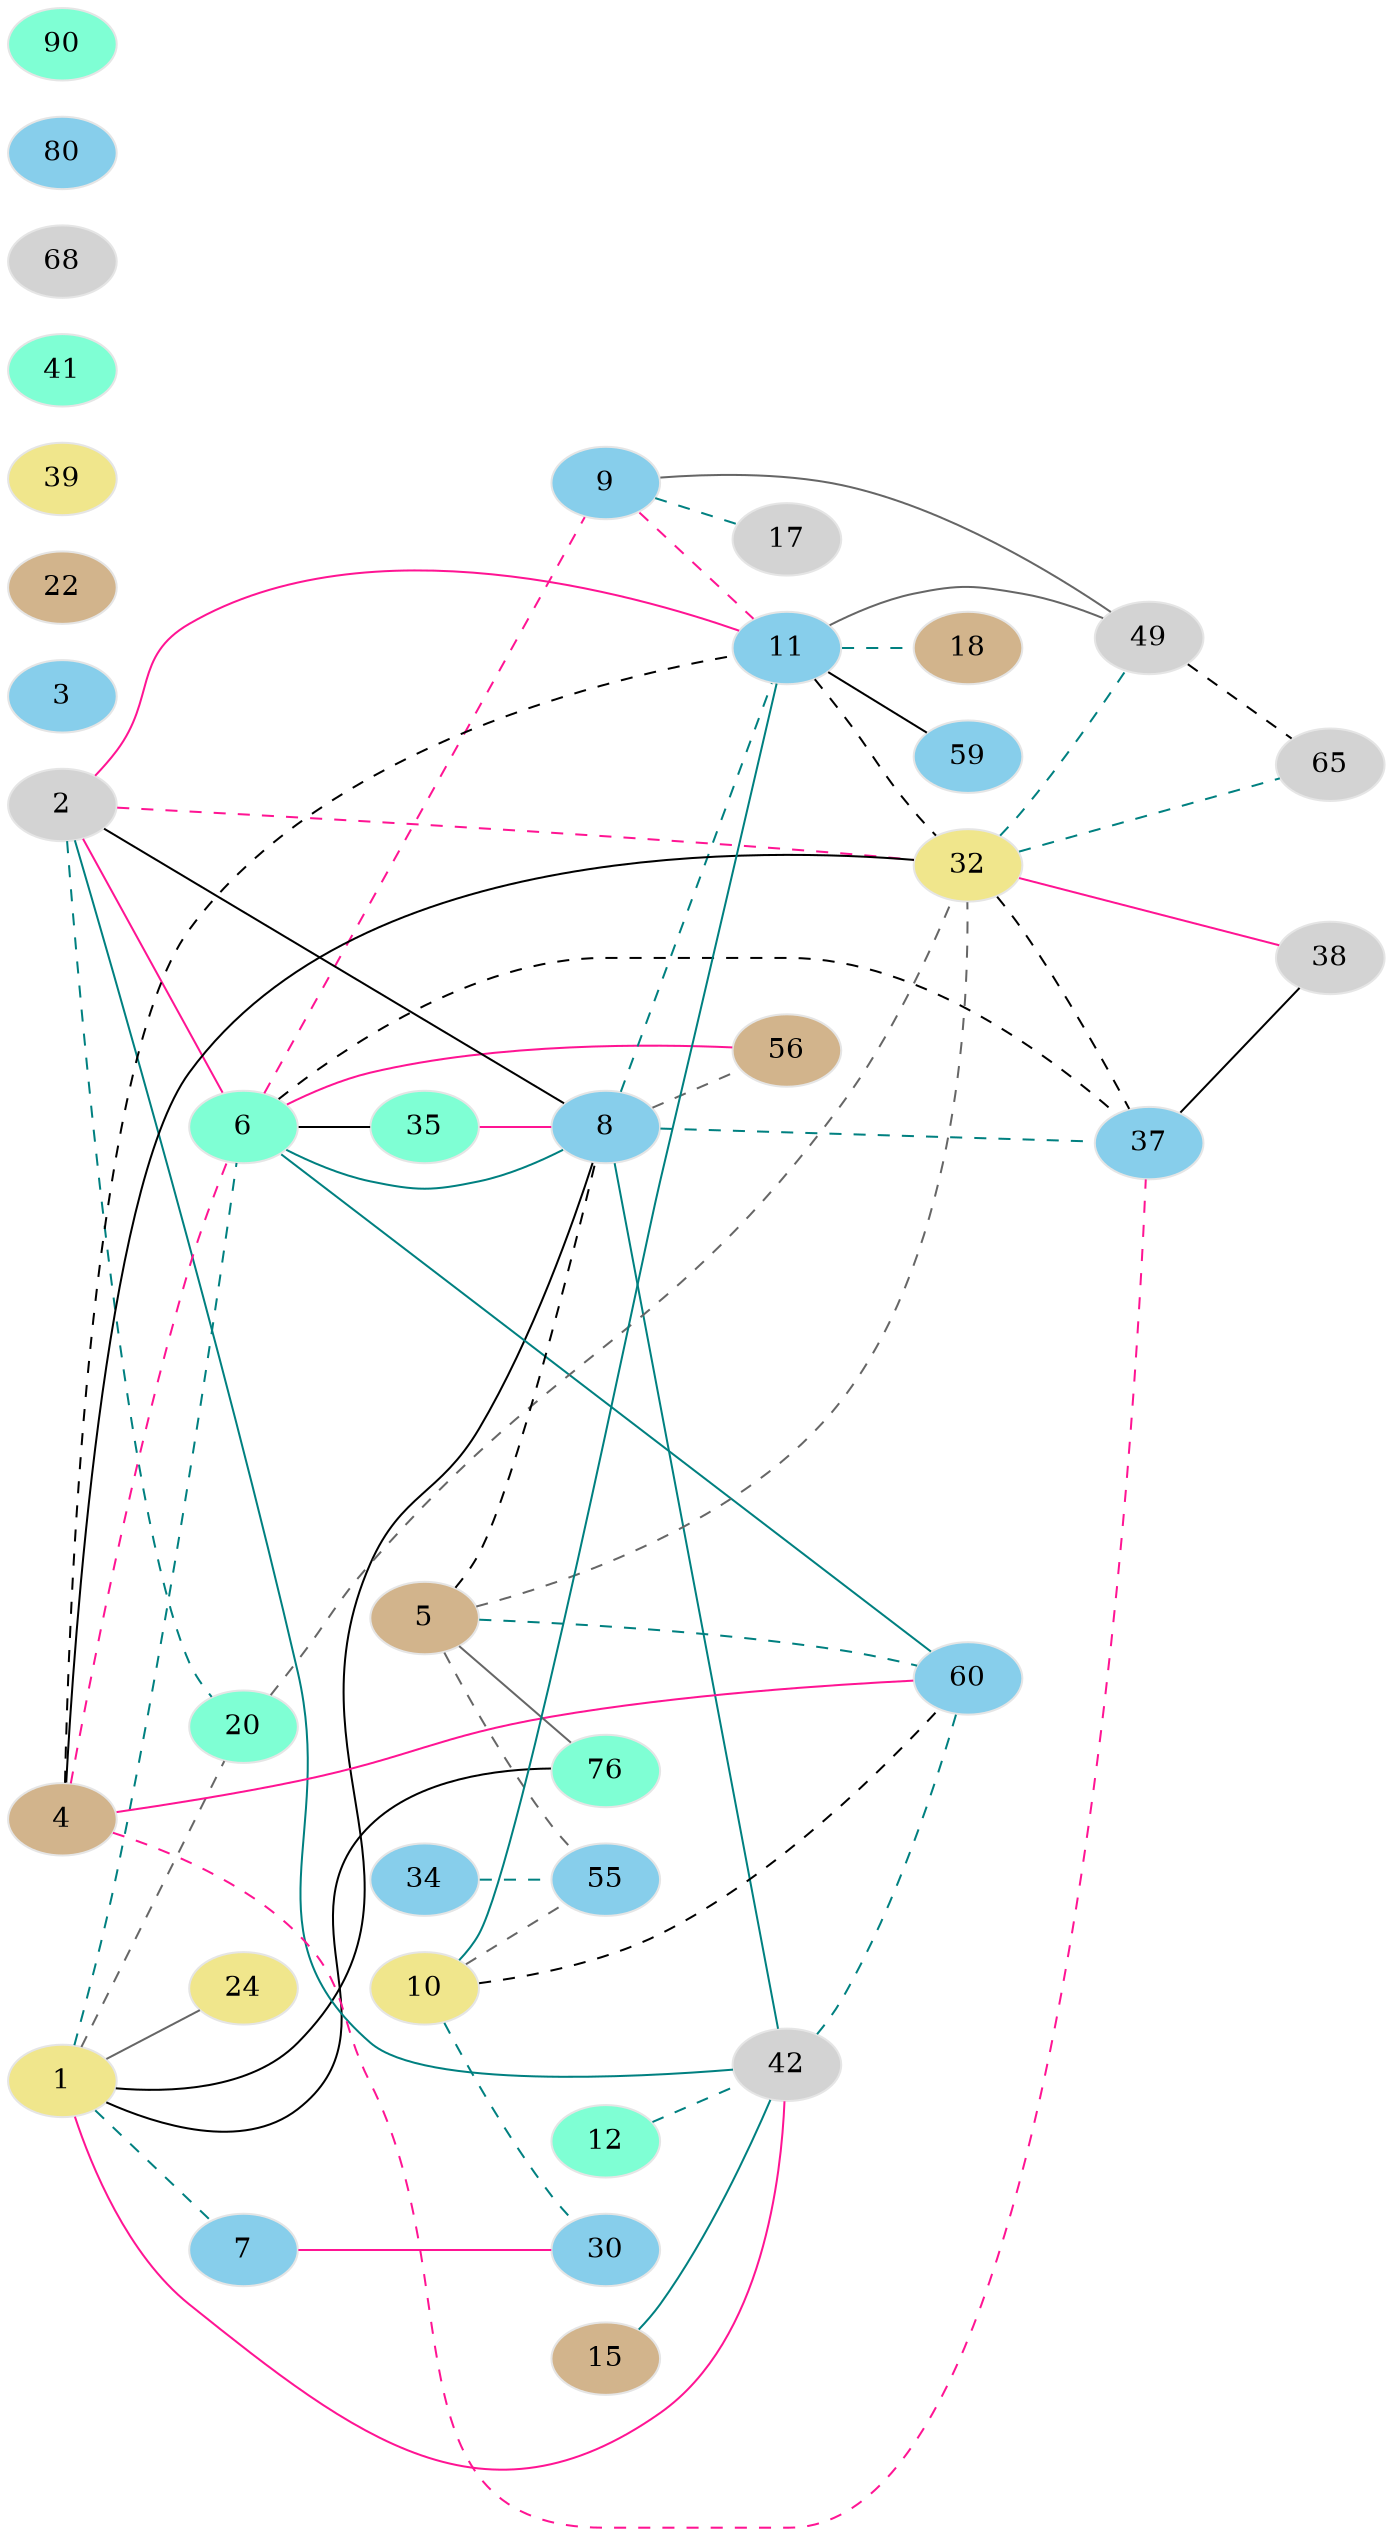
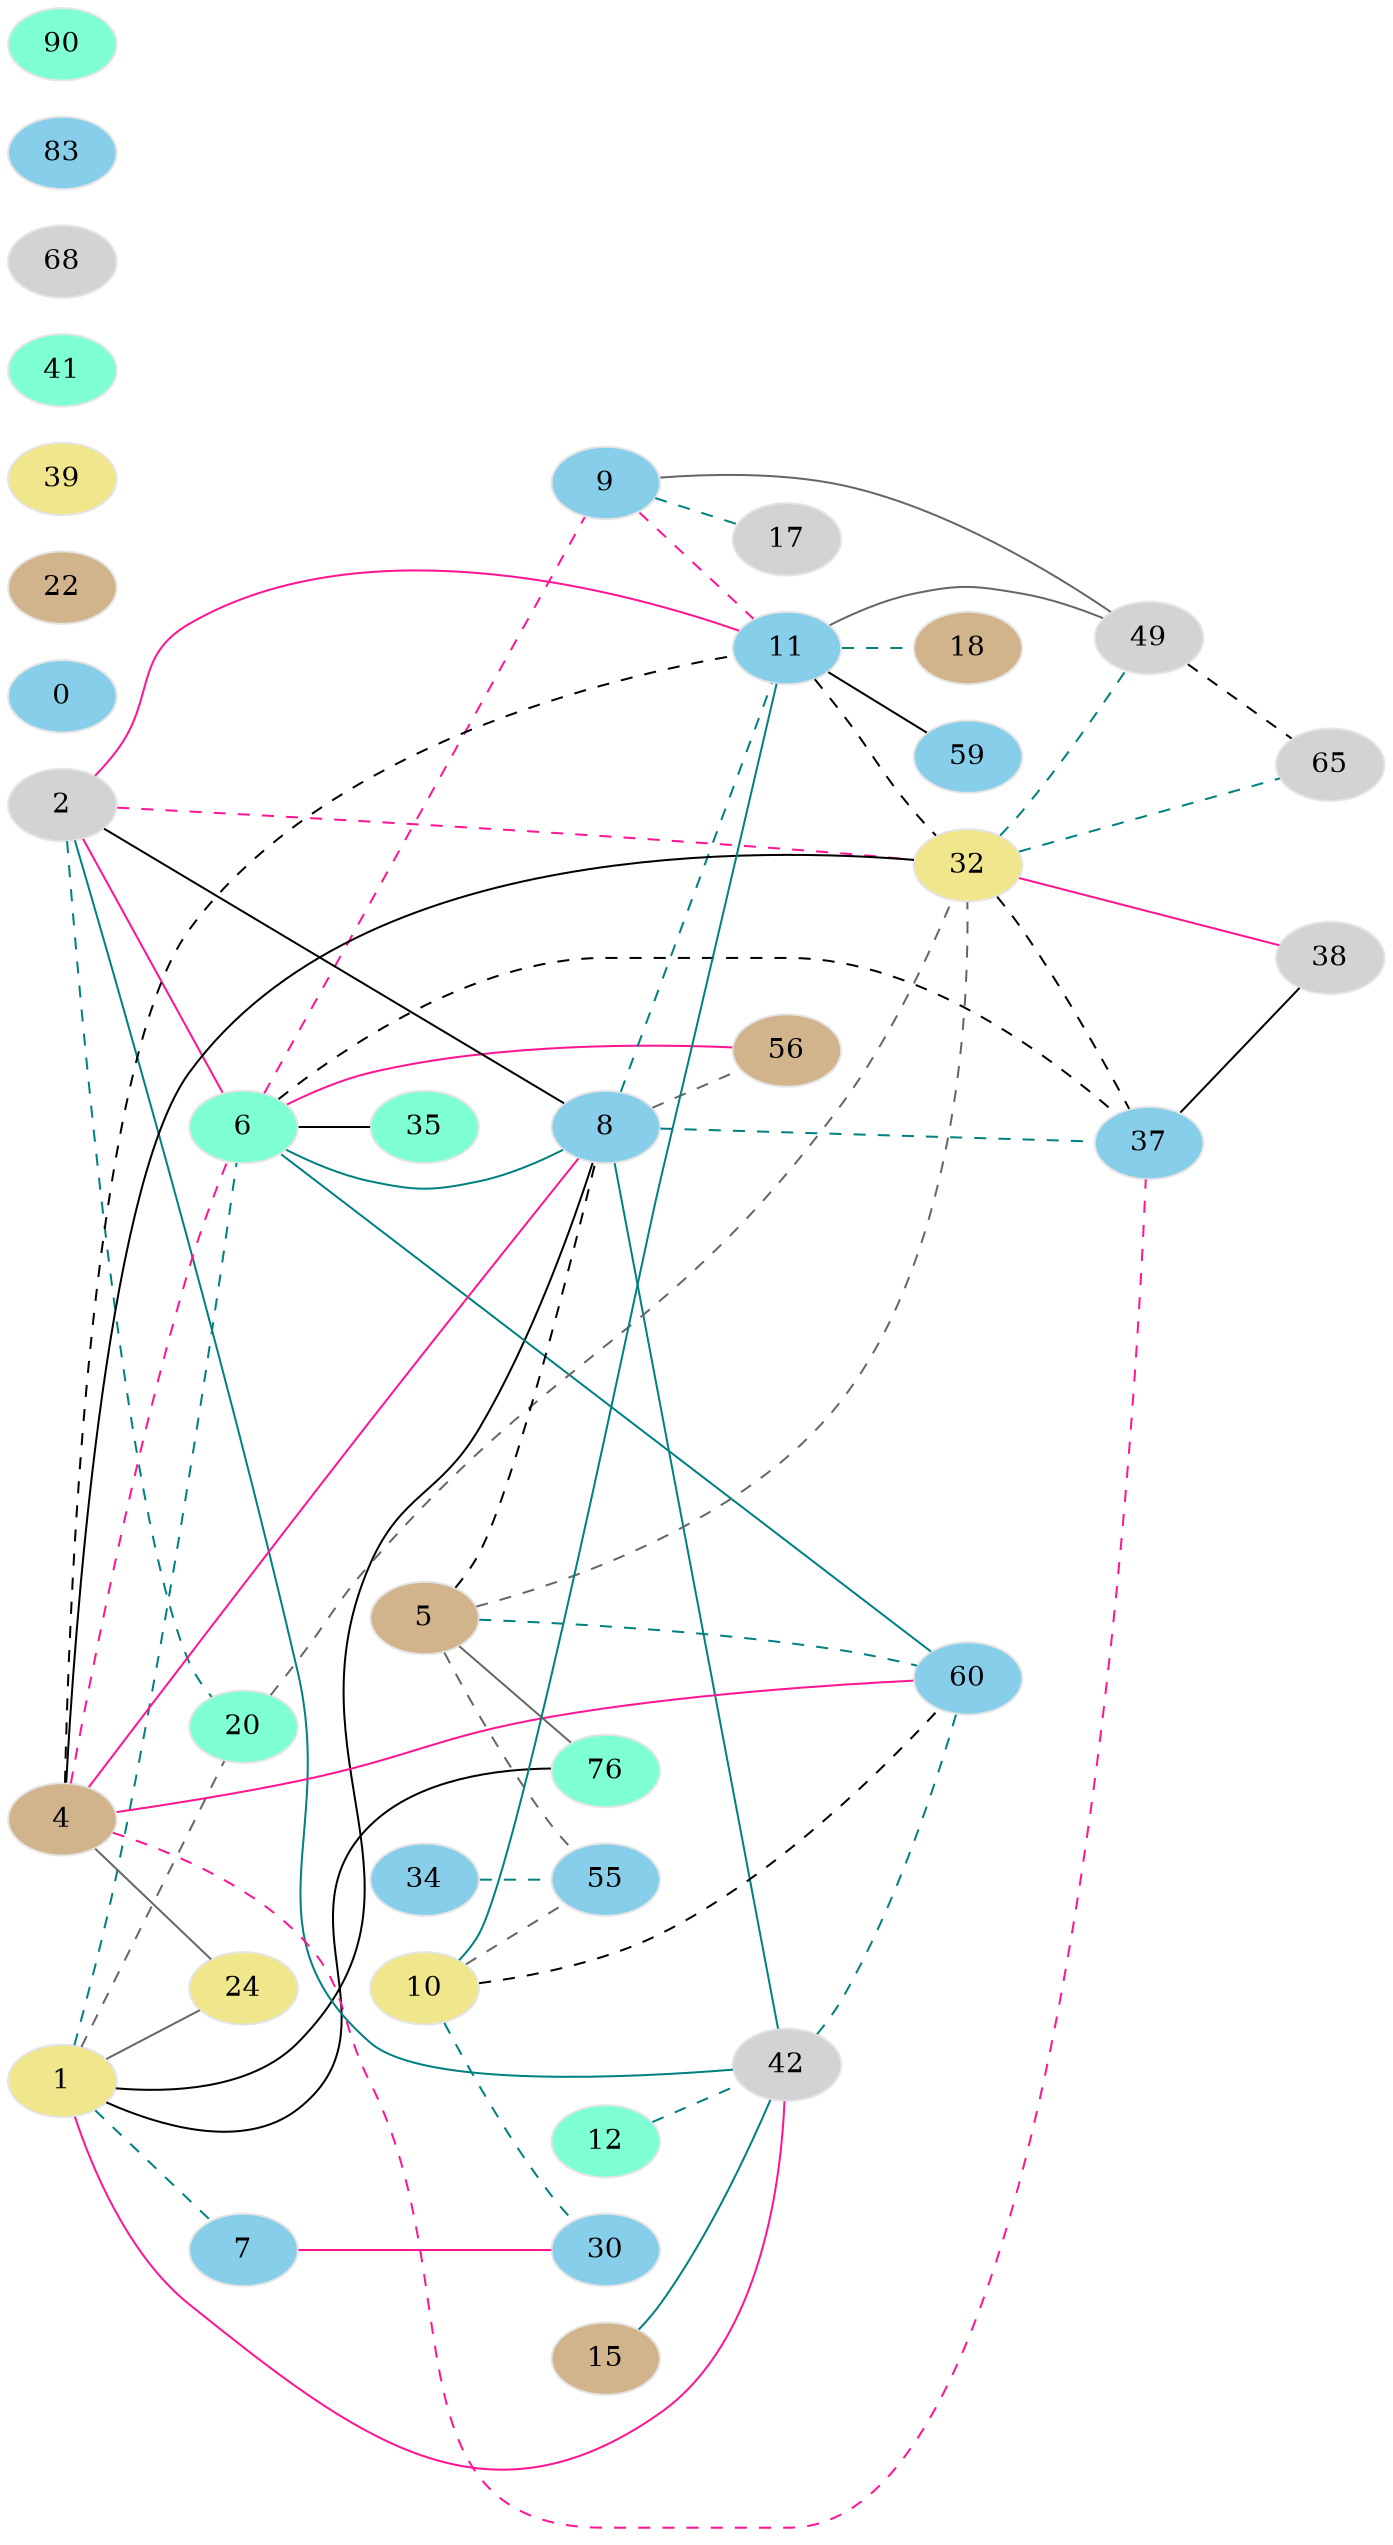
node "80": label "80" -> "83"
node "3": label "3" -> "0"
edge "35" -- "8": now "4" -- "8"
edge "4" -- "24": added
